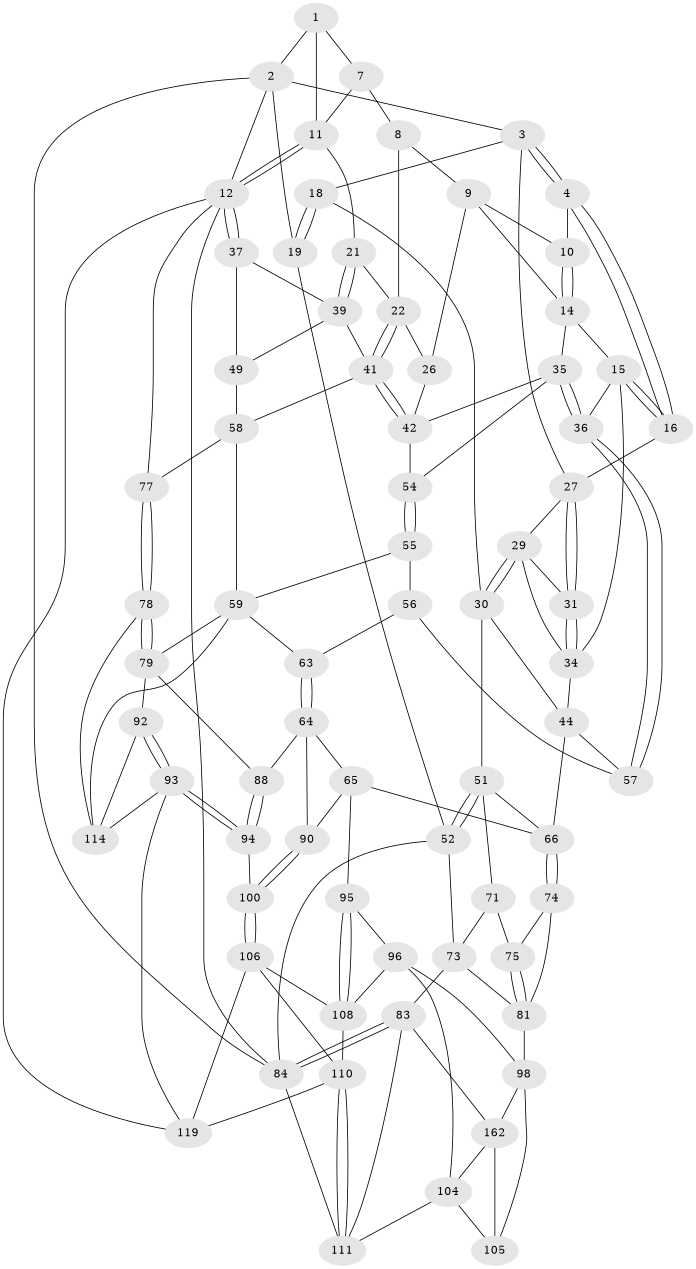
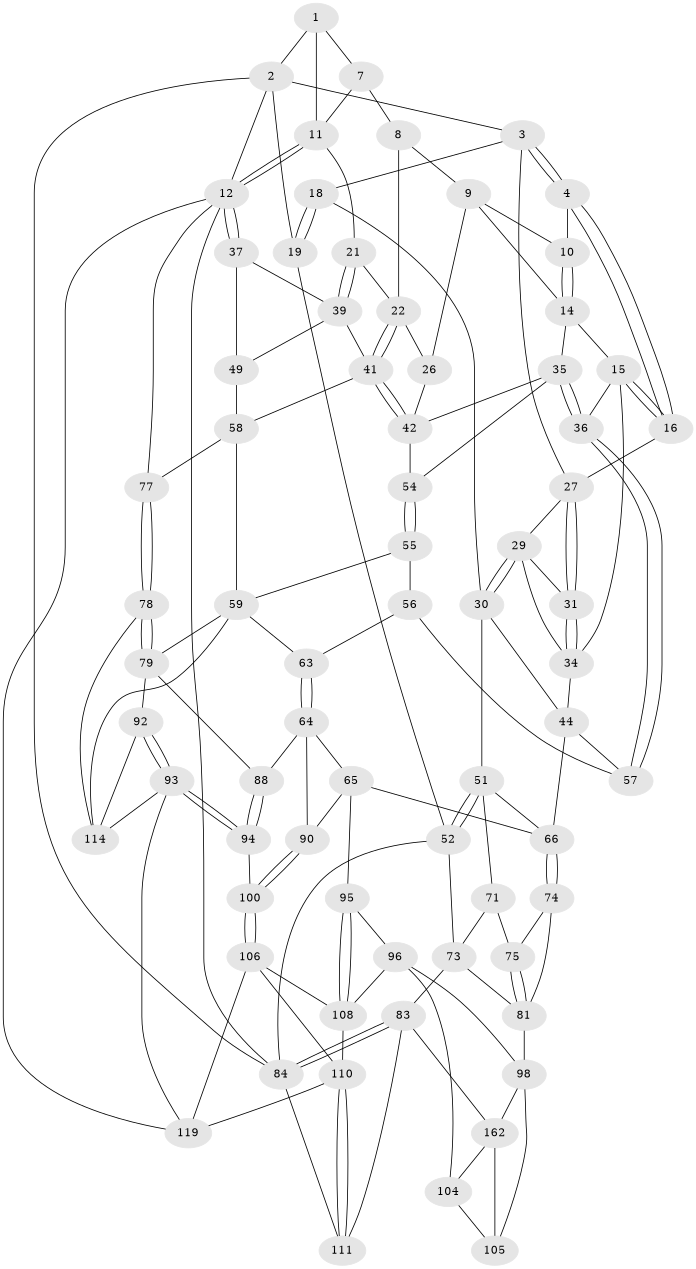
edge "104" -- "111": removed
